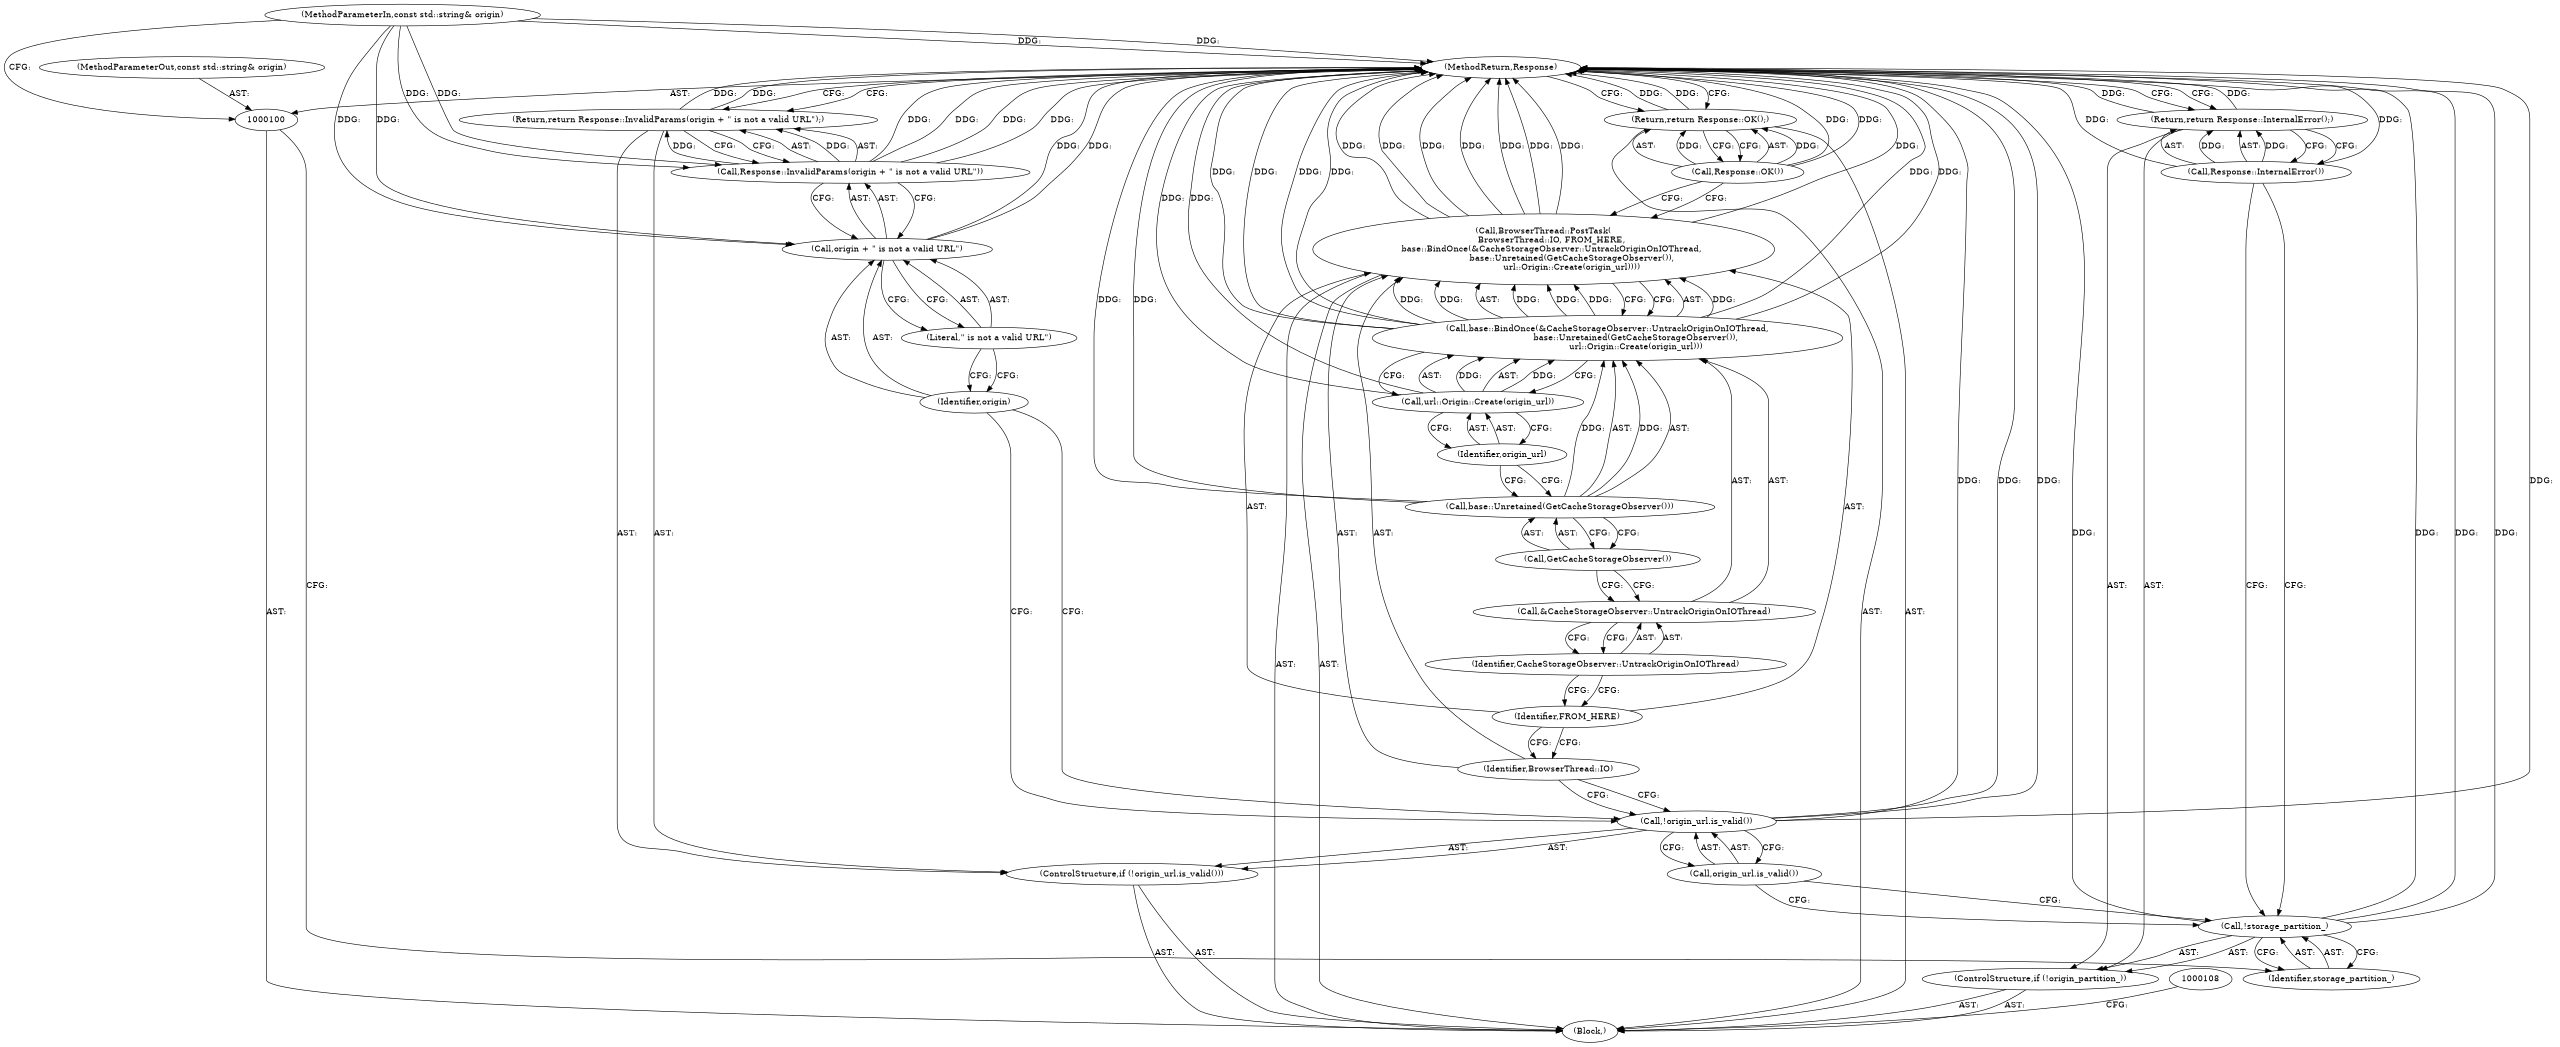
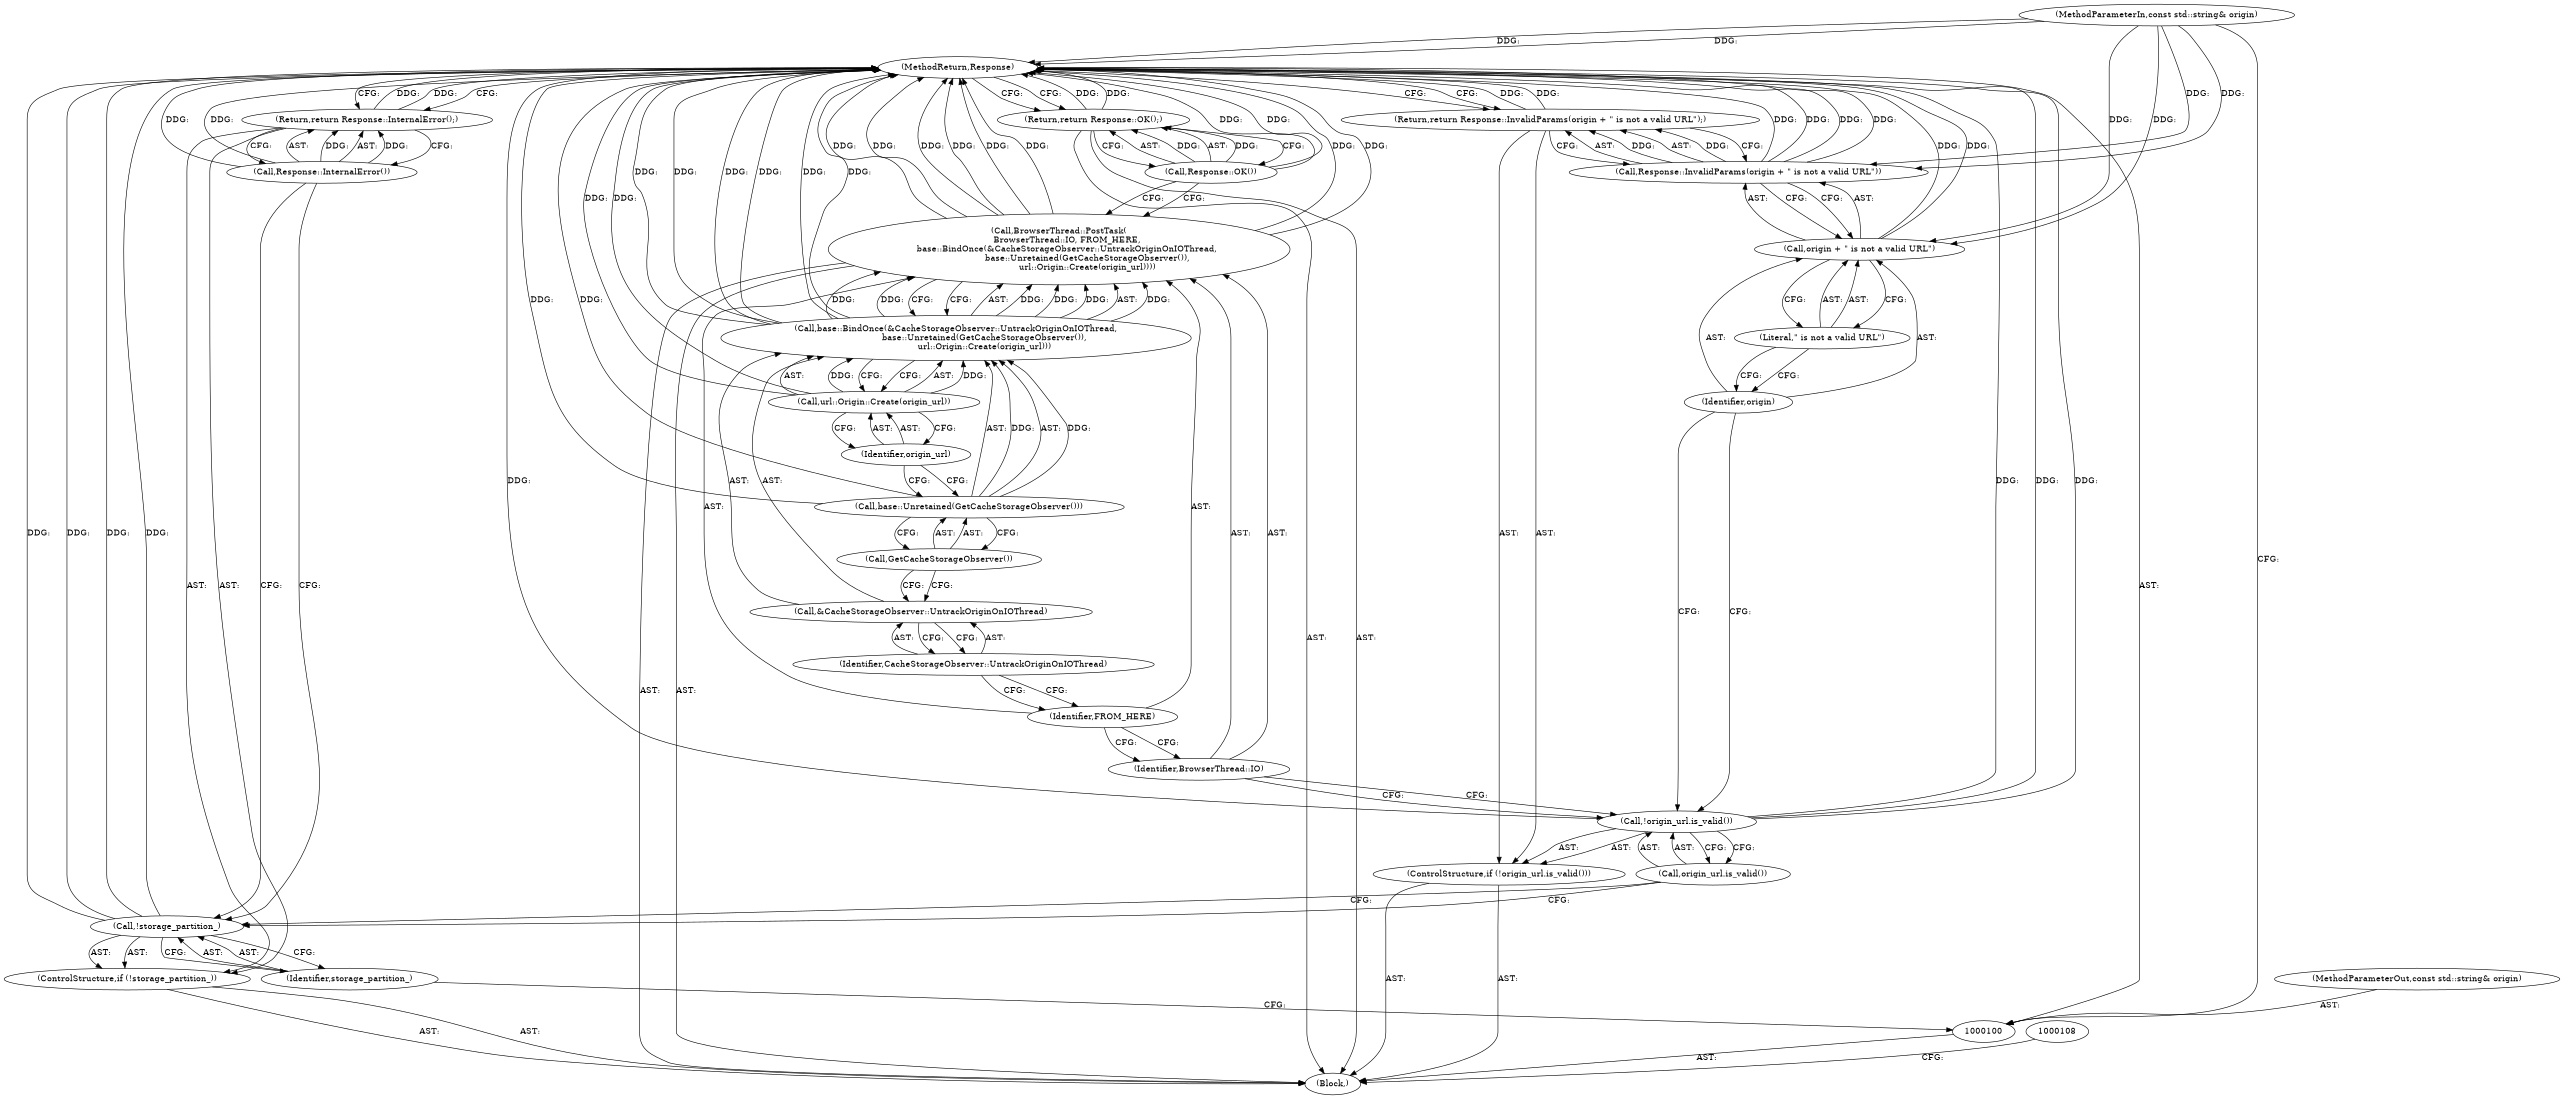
edge "1000100" -> "(Identifier,storage_partition_)": reversed
node "(ControlStructure,if (!origin_partition_))": label "(ControlStructure,if (!origin_partition_))" -> "(ControlStructure,if (!storage_partition_))"
